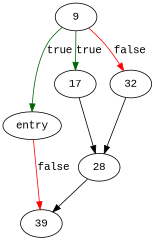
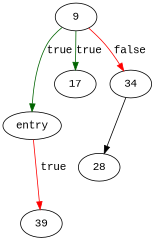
node "32": label "32" -> "34"
edge "17" -> "28": removed
edge "entry" -> "39": label "false" -> "true"
edge "28" -> "39": removed
